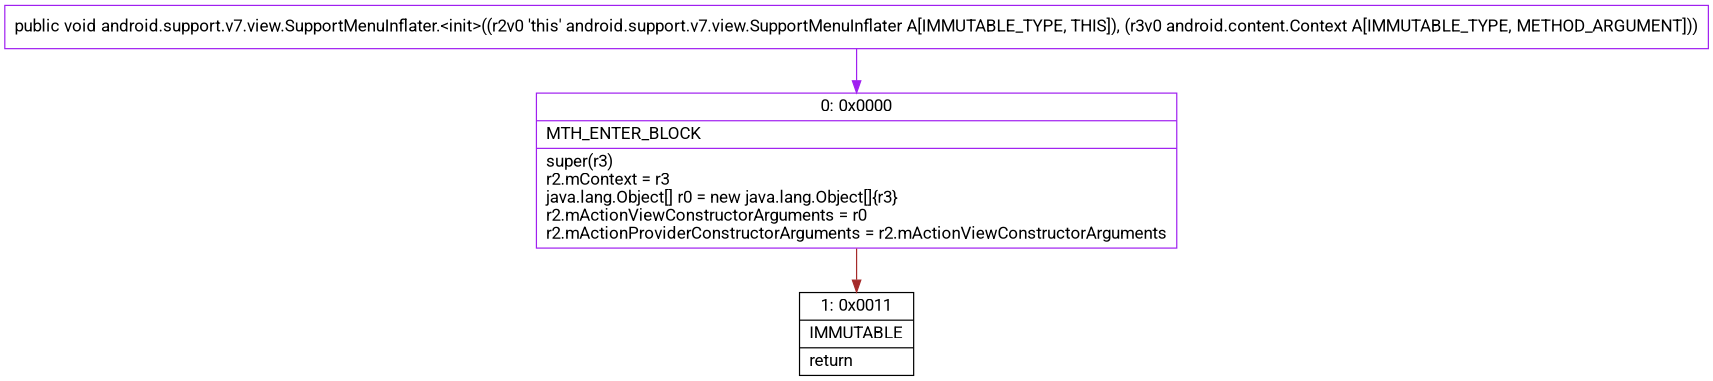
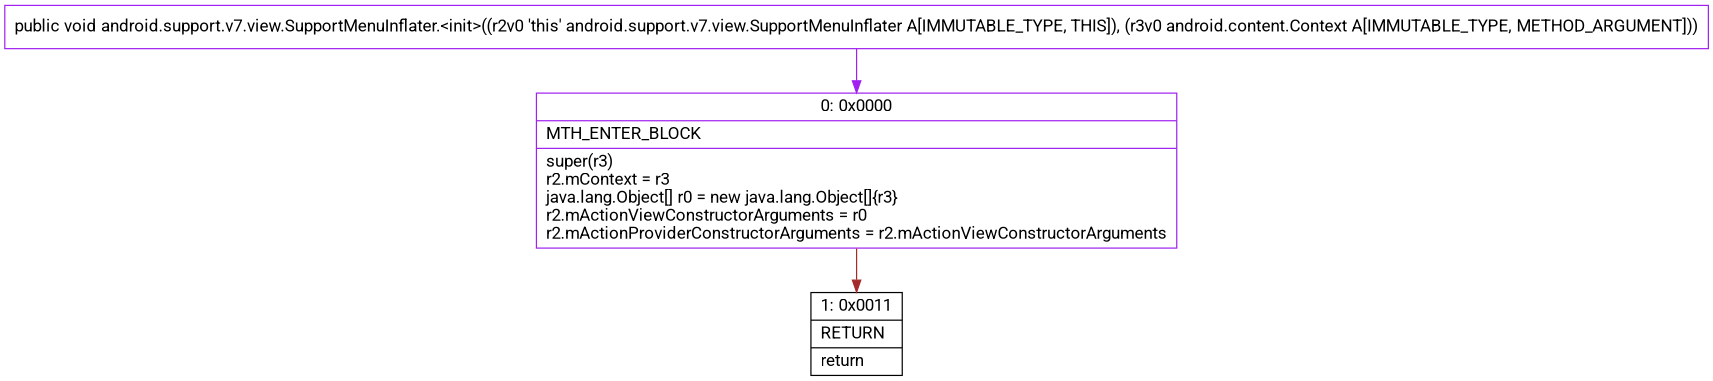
node "1: 0x0011": text "IMMUTABLE" -> "RETURN"
